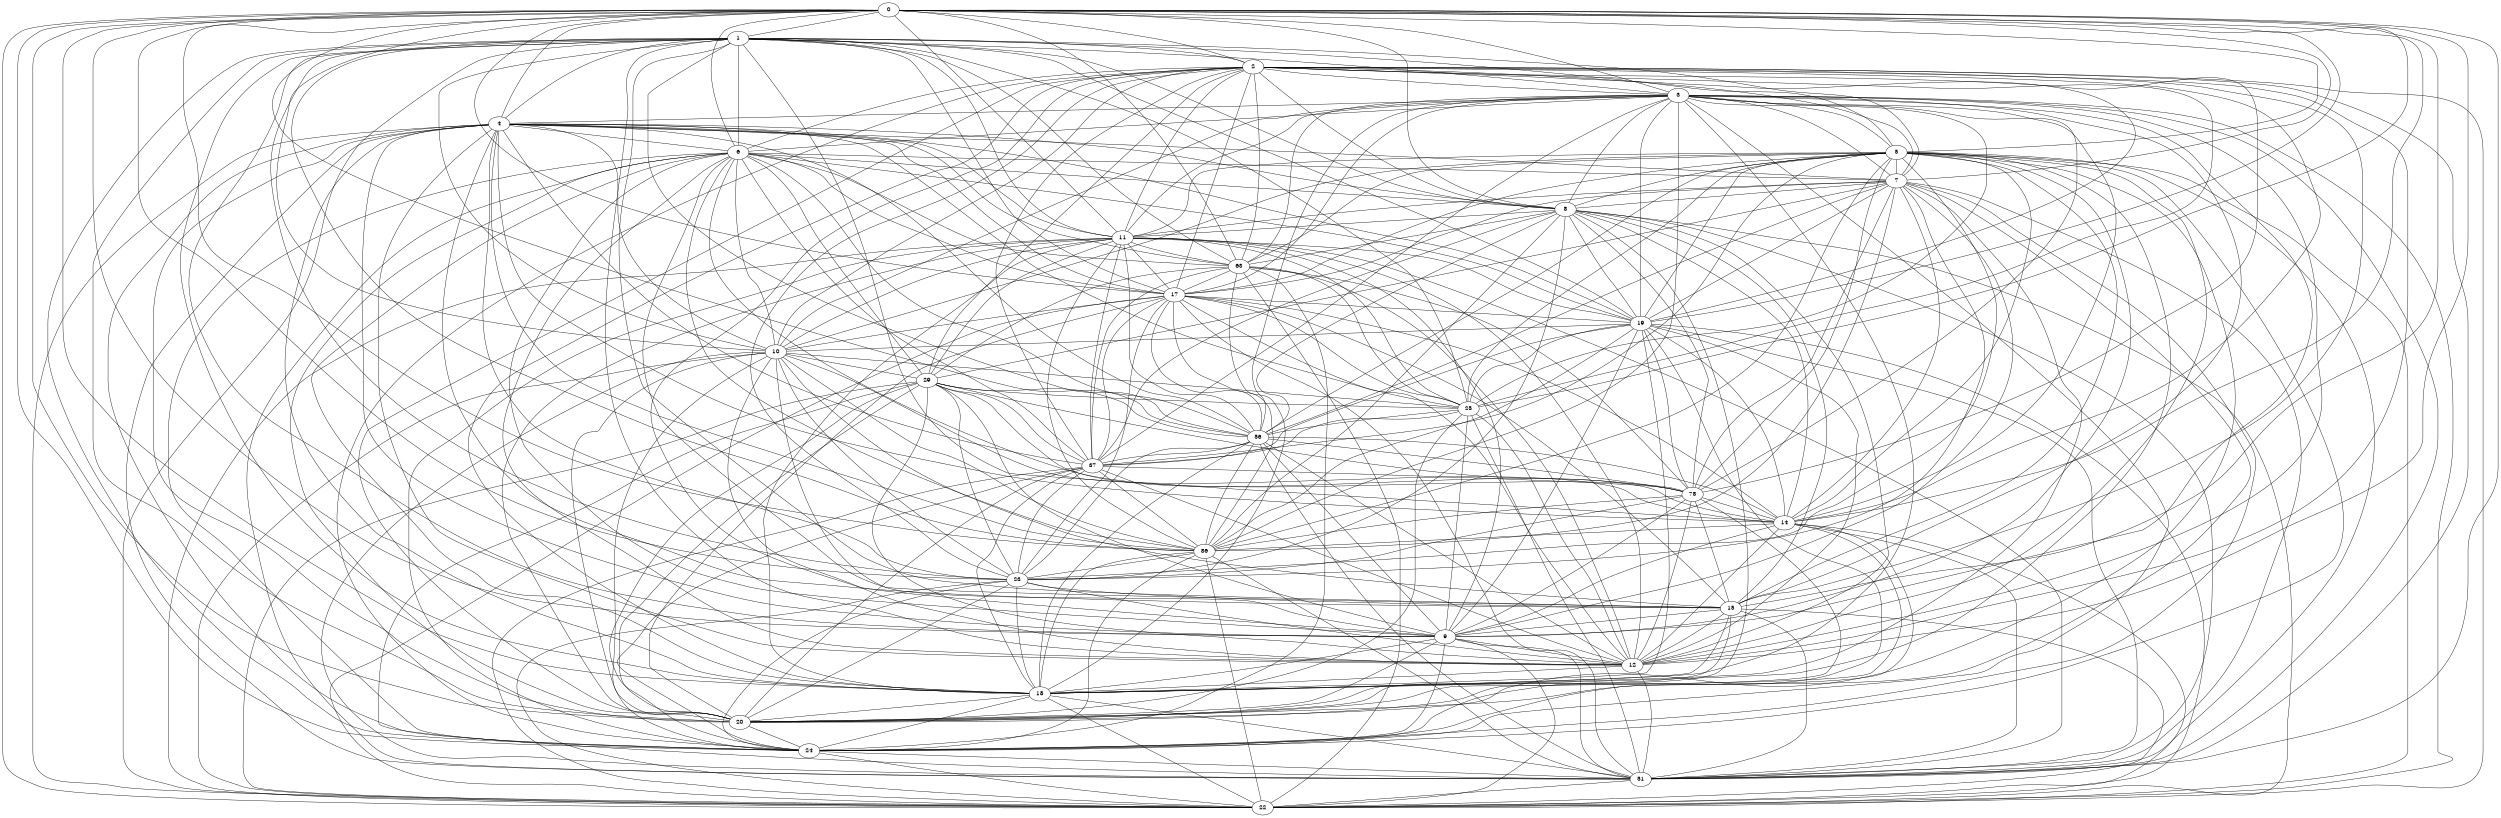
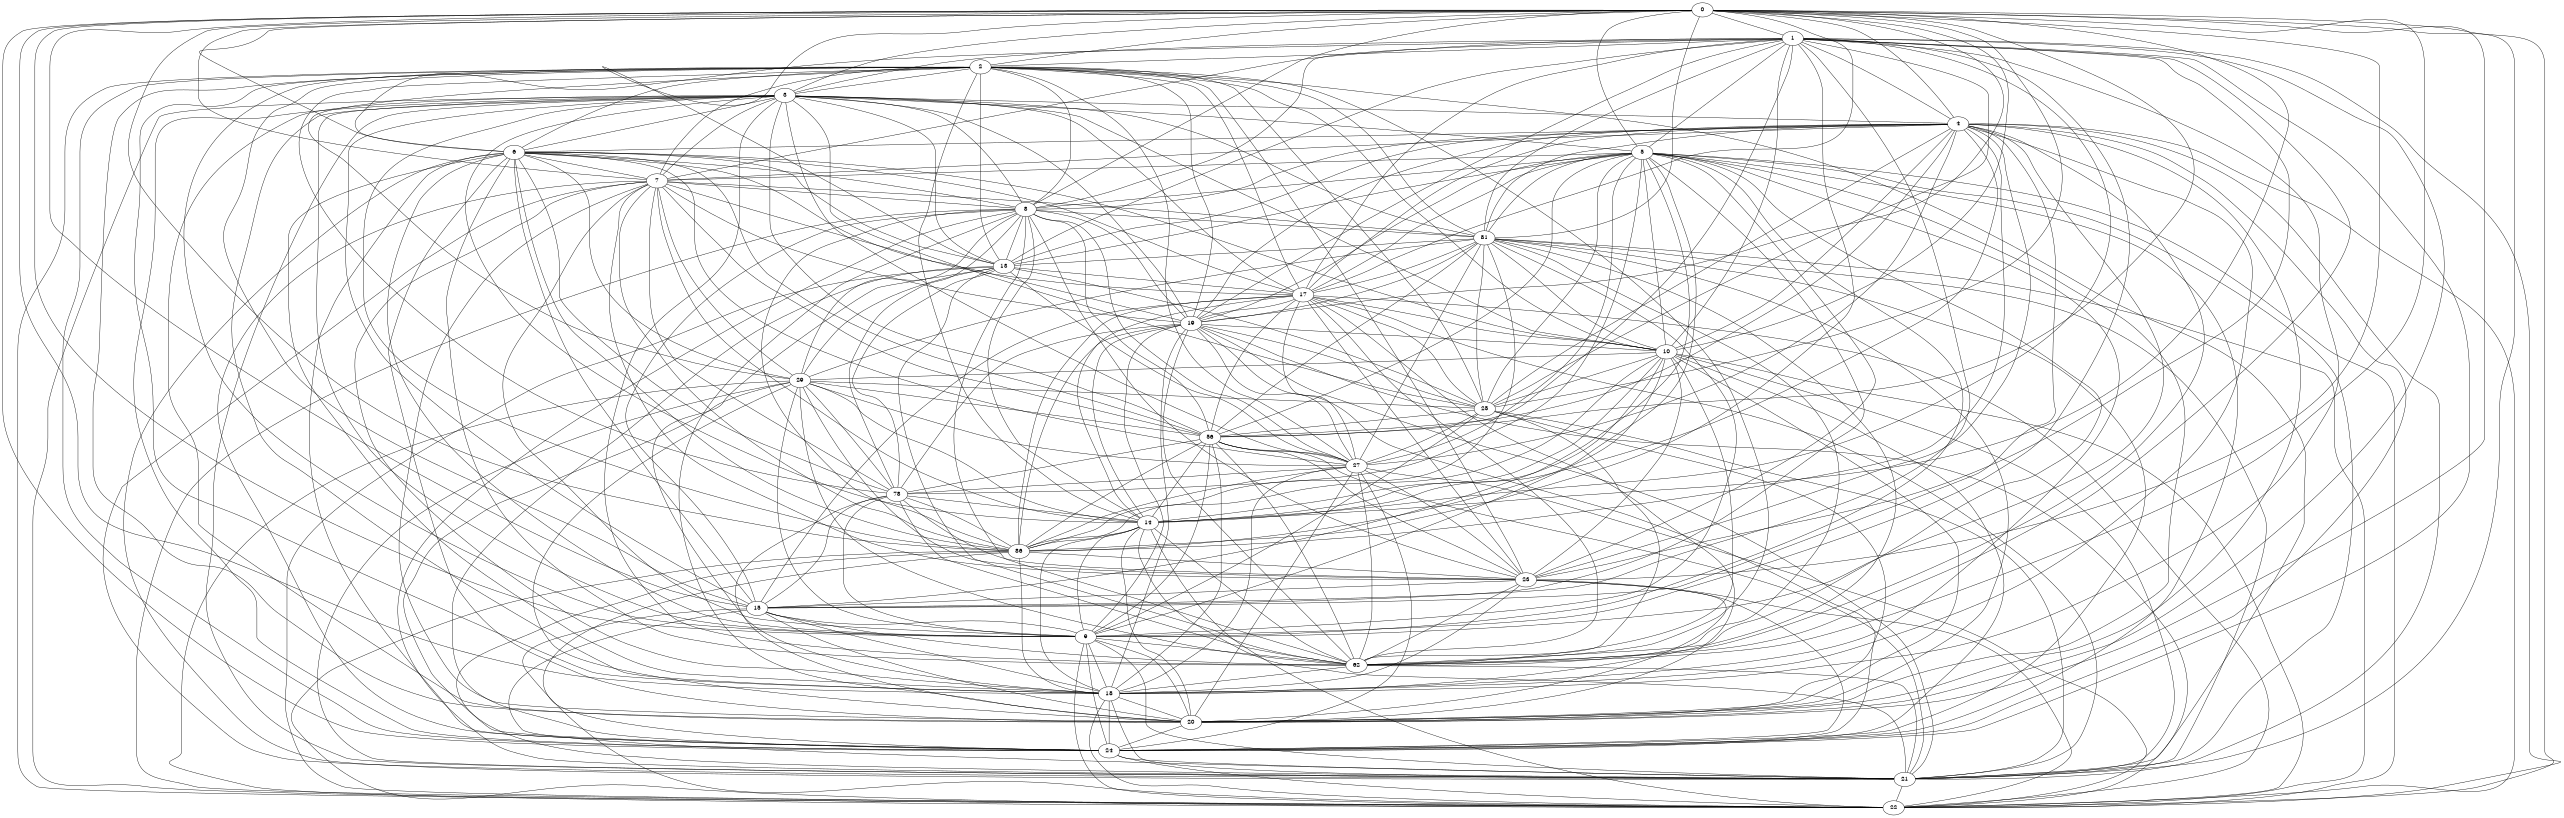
edge "3" -- "78": now "3" -- "20"
node "11": label "11" -> "81"
node "63": label "63" -> "13"
edge "8" -- "29": added
node "37": label "37" -> "27"
node "12": label "12" -> "62"
edge "14" -- "24": now "14" -- "18"
node "51": label "51" -> "21"
